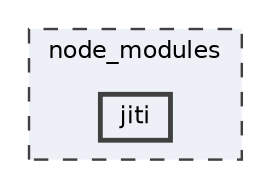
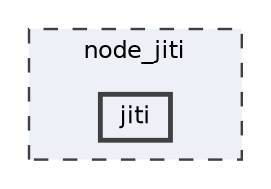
cluster "node_modules": label "node_modules" -> "node_jiti"
